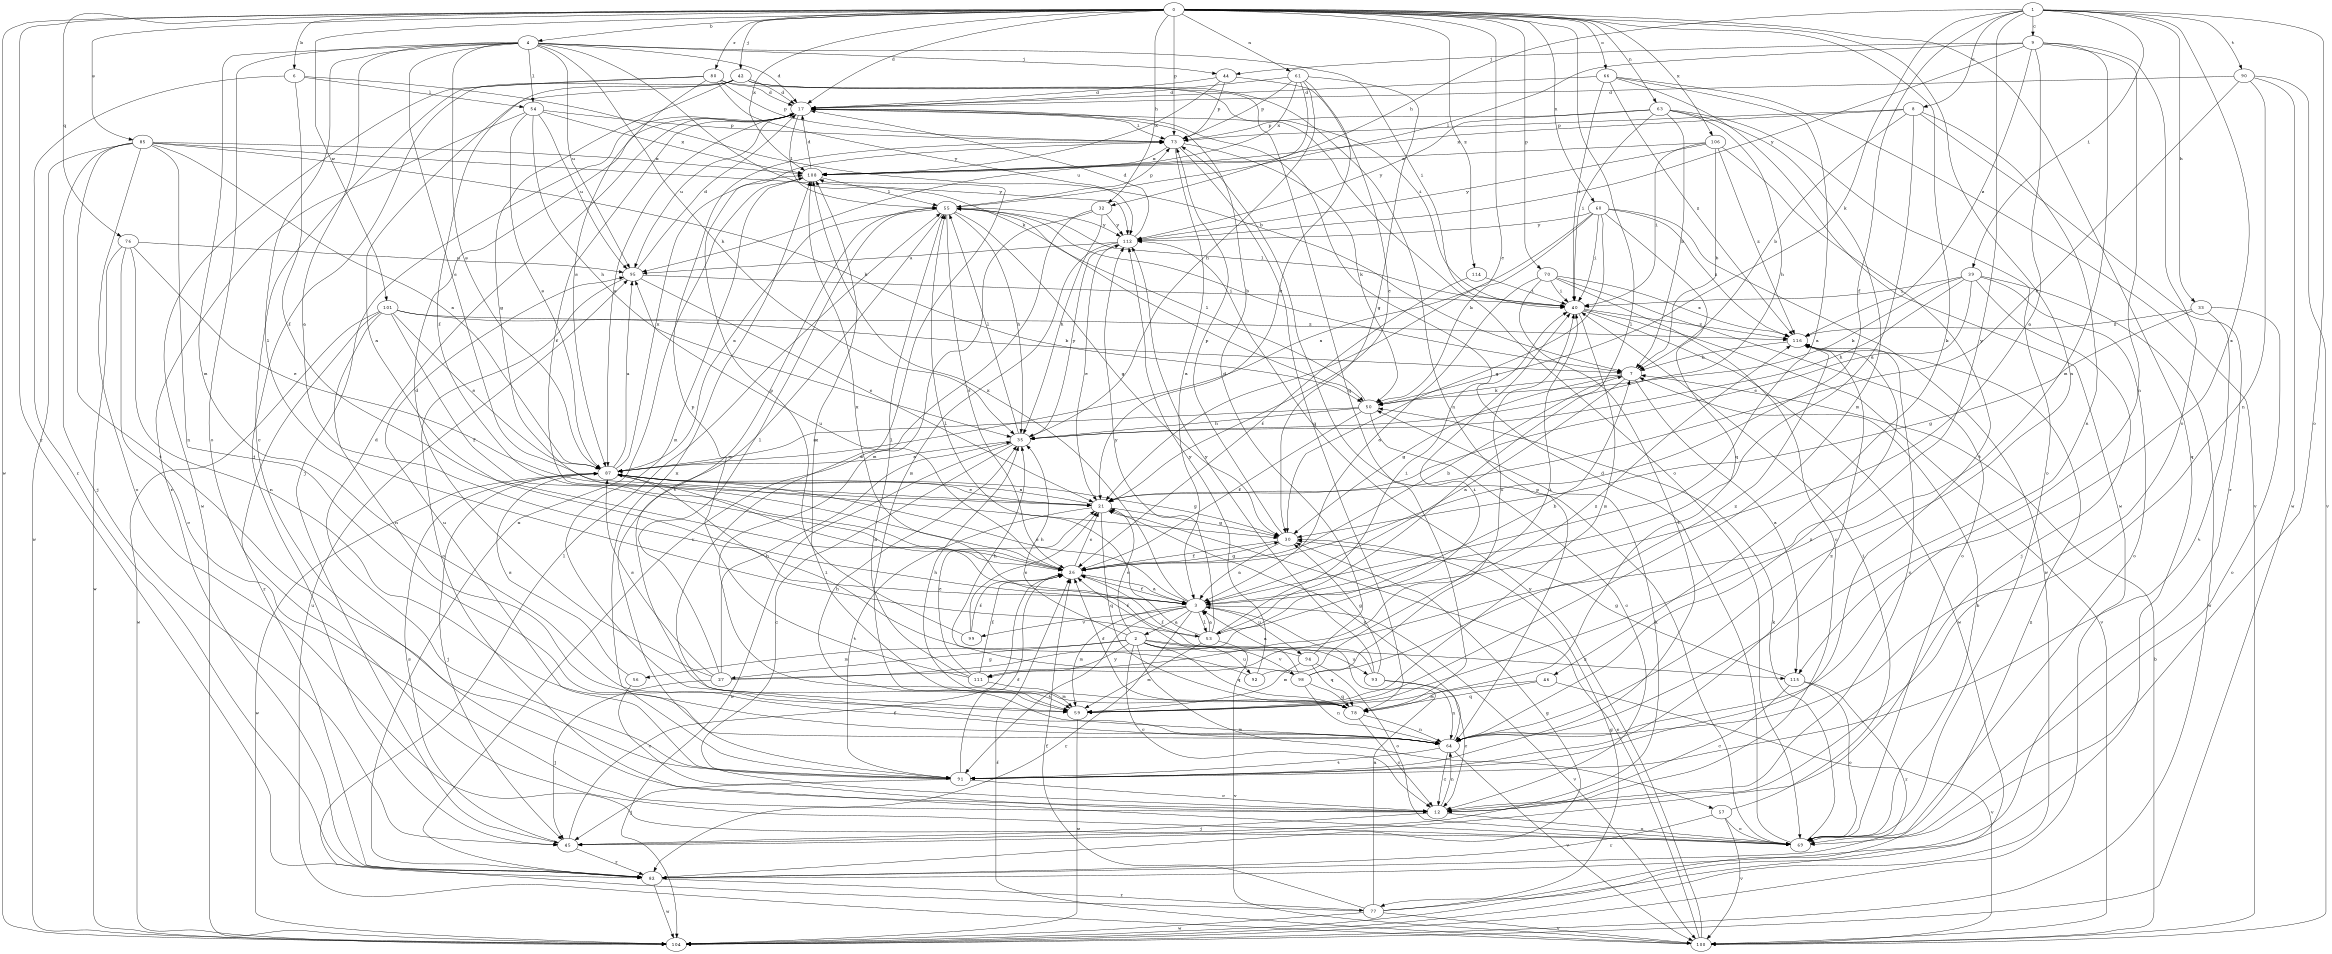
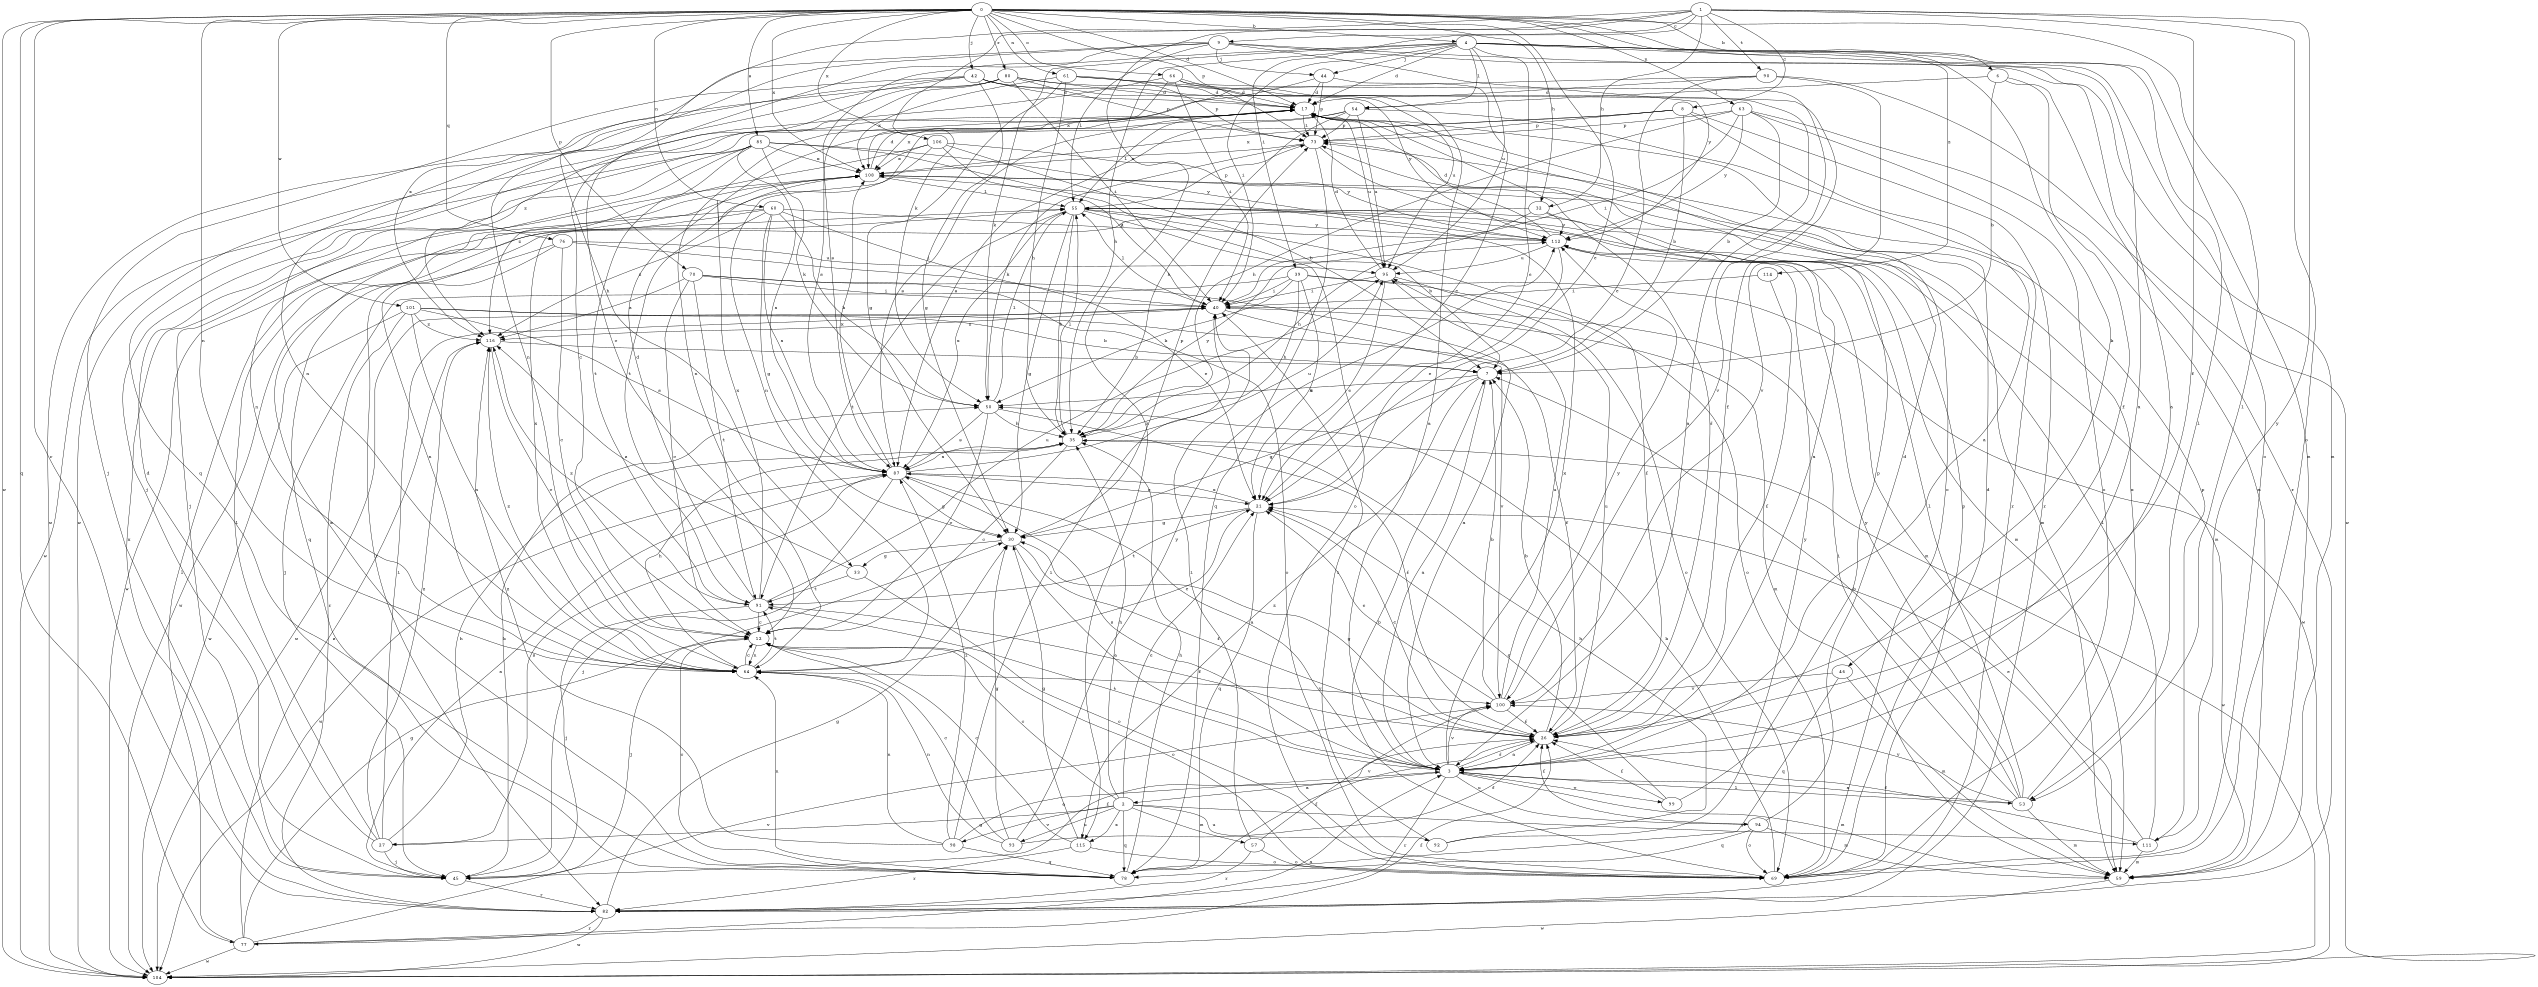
edge "61" -> "21": removed, label "e"
edge "33" -> "30": reversed
node "56": removed
